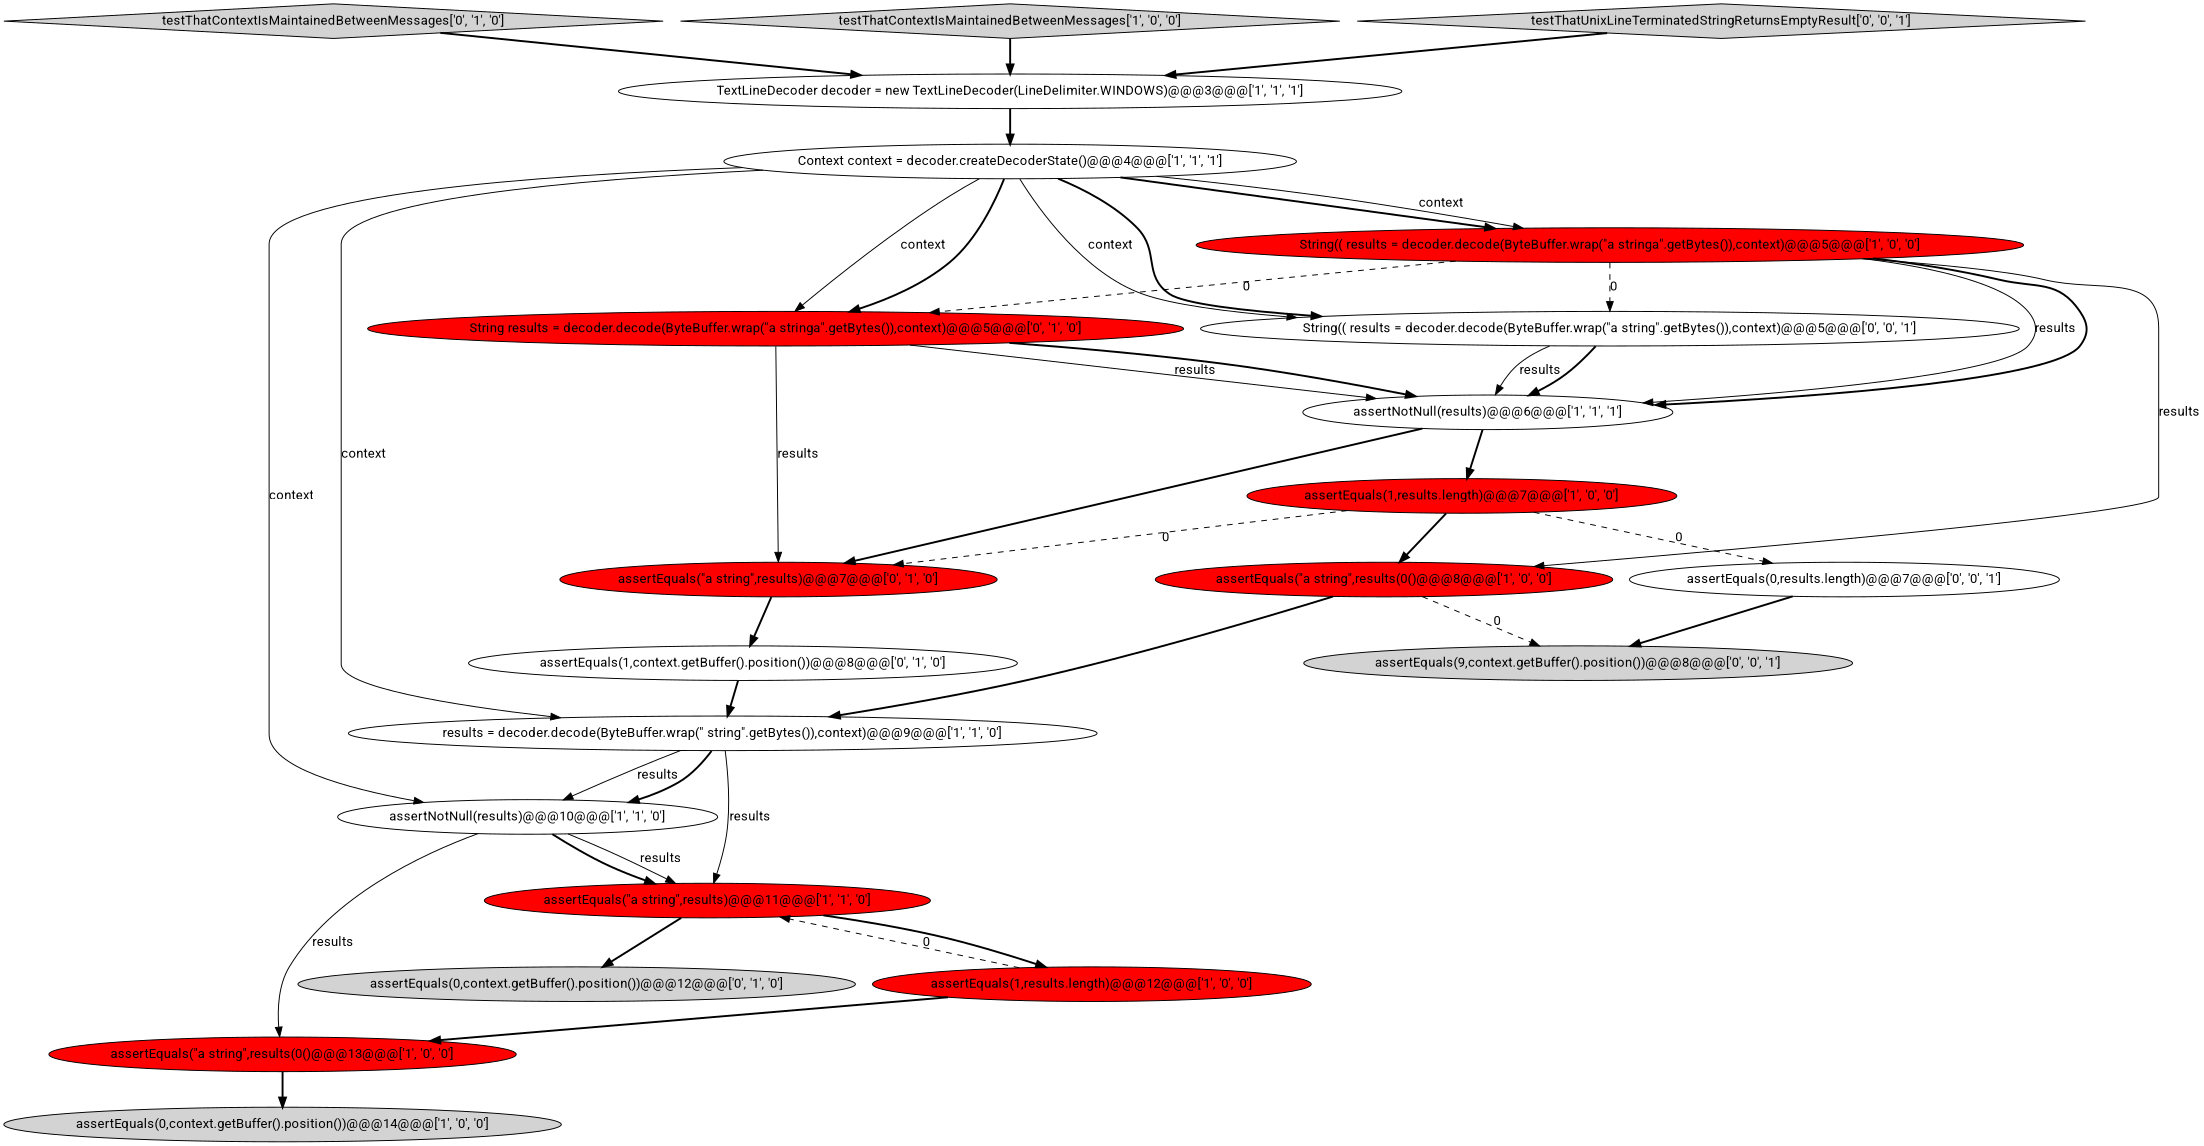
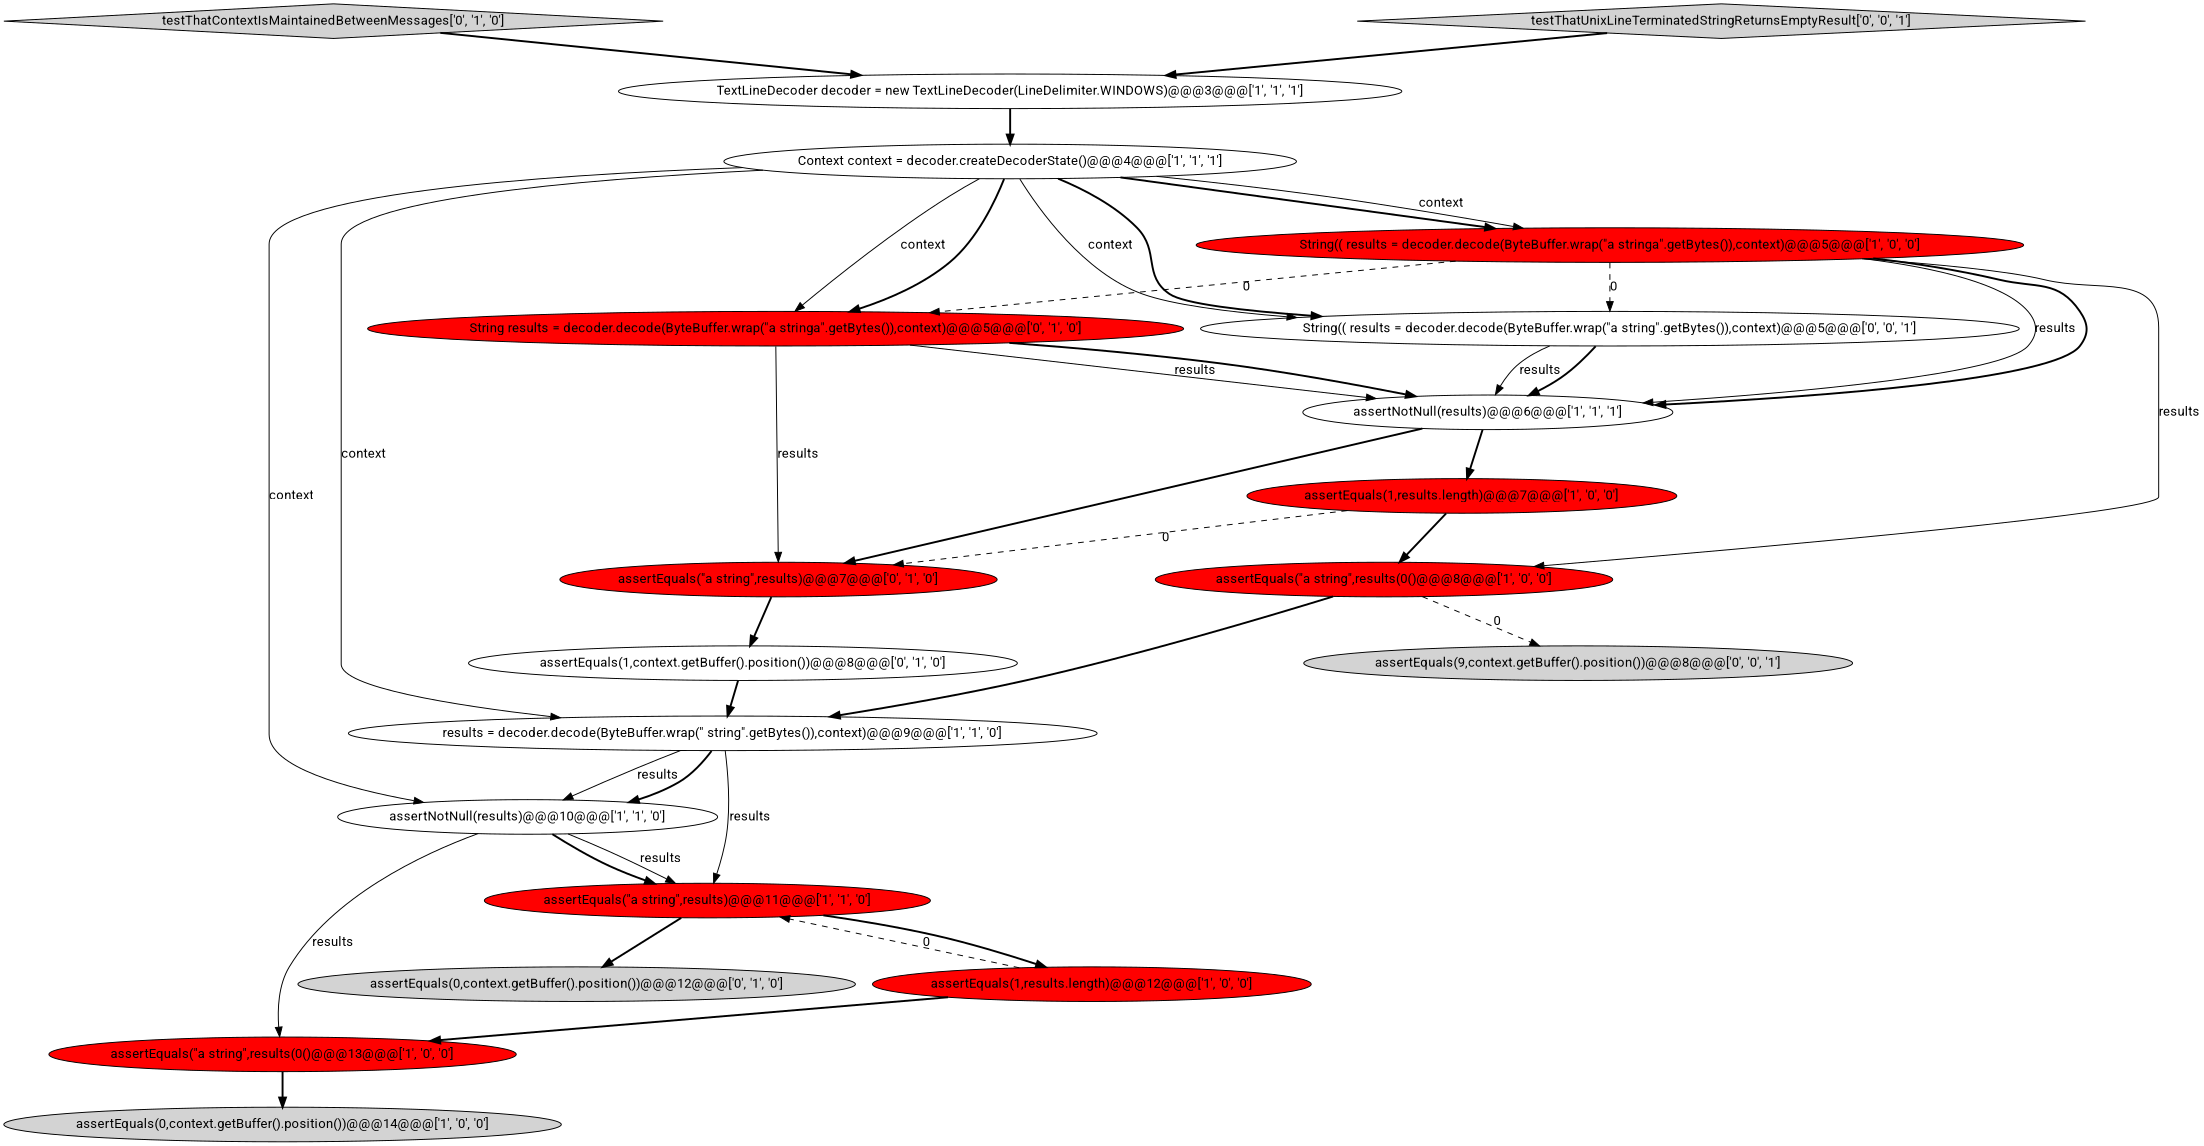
node "testThatContextIsMaintainedBetweenMessages['1', '0', '0']": removed
node "assertEquals(0,results.length)@@@7@@@['0', '0', '1']": removed
